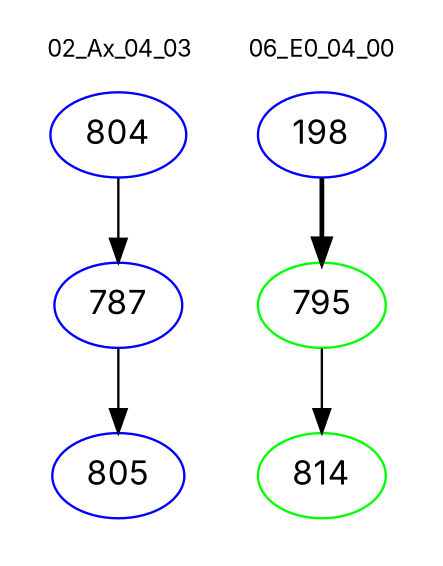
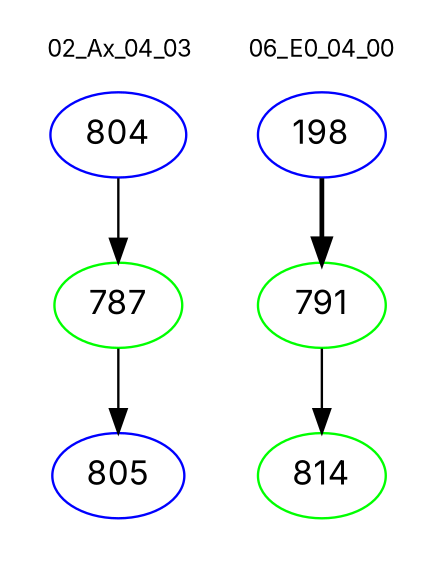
node "787": color blue -> green
node "795": label "795" -> "791"
